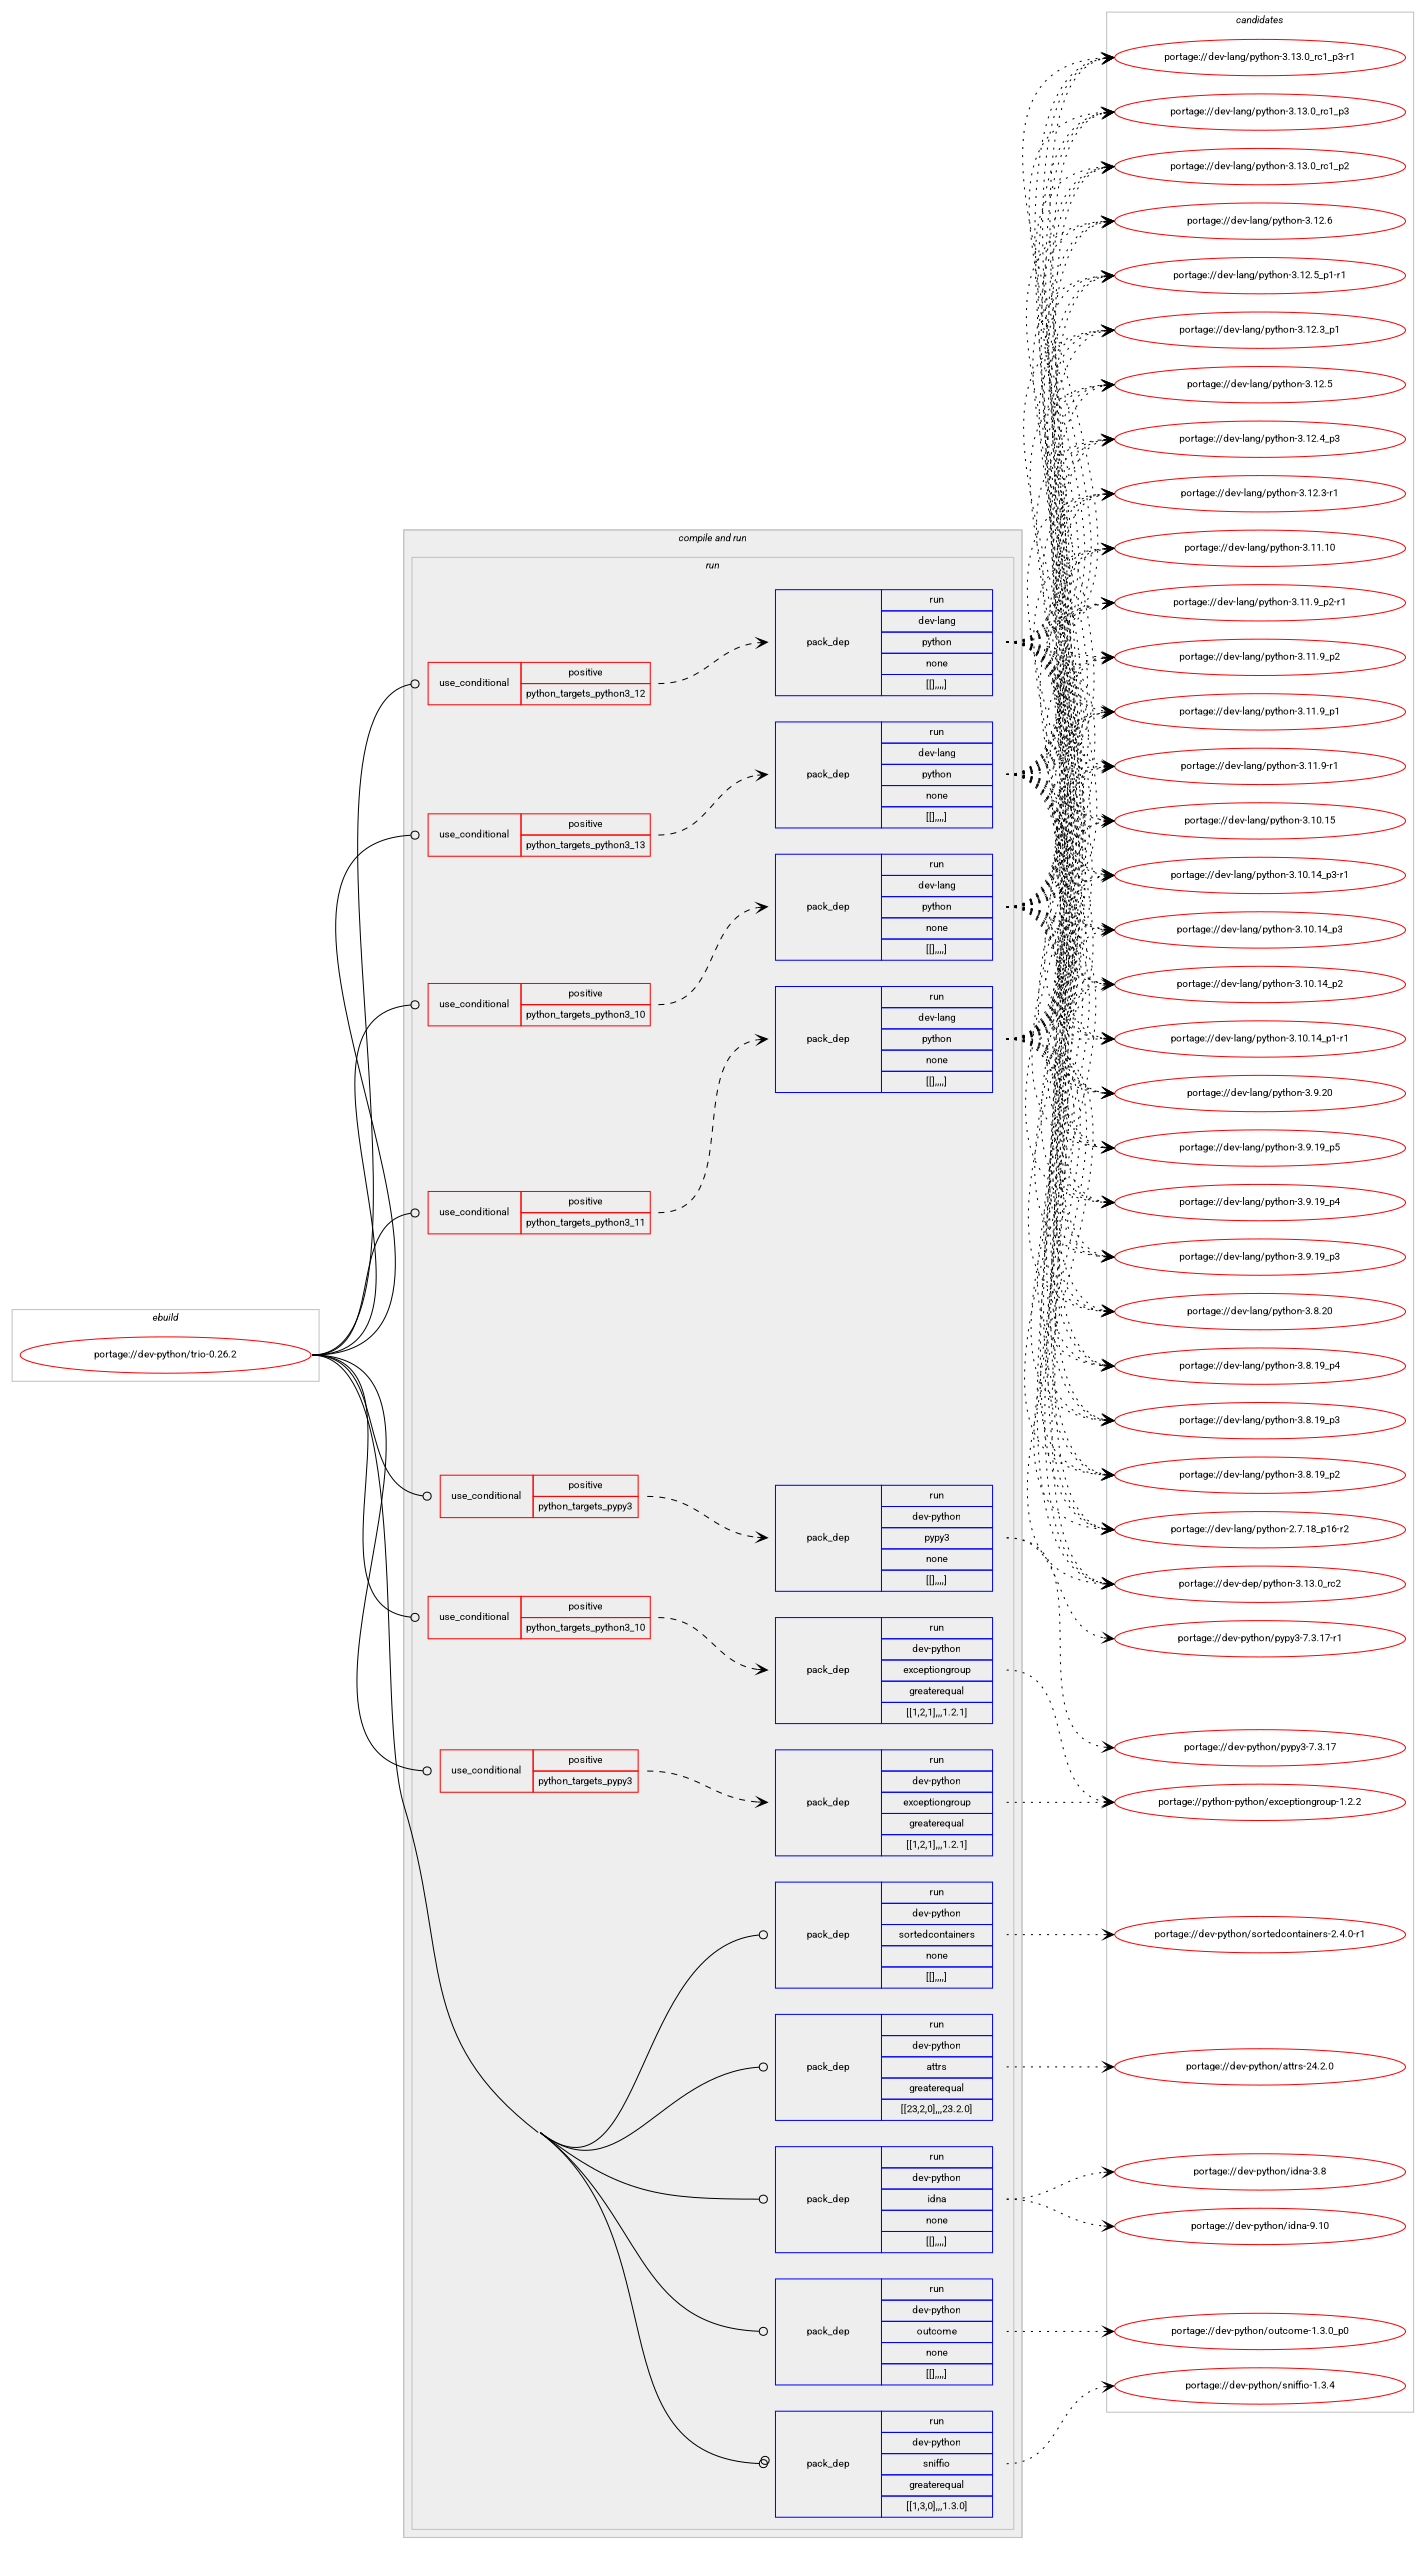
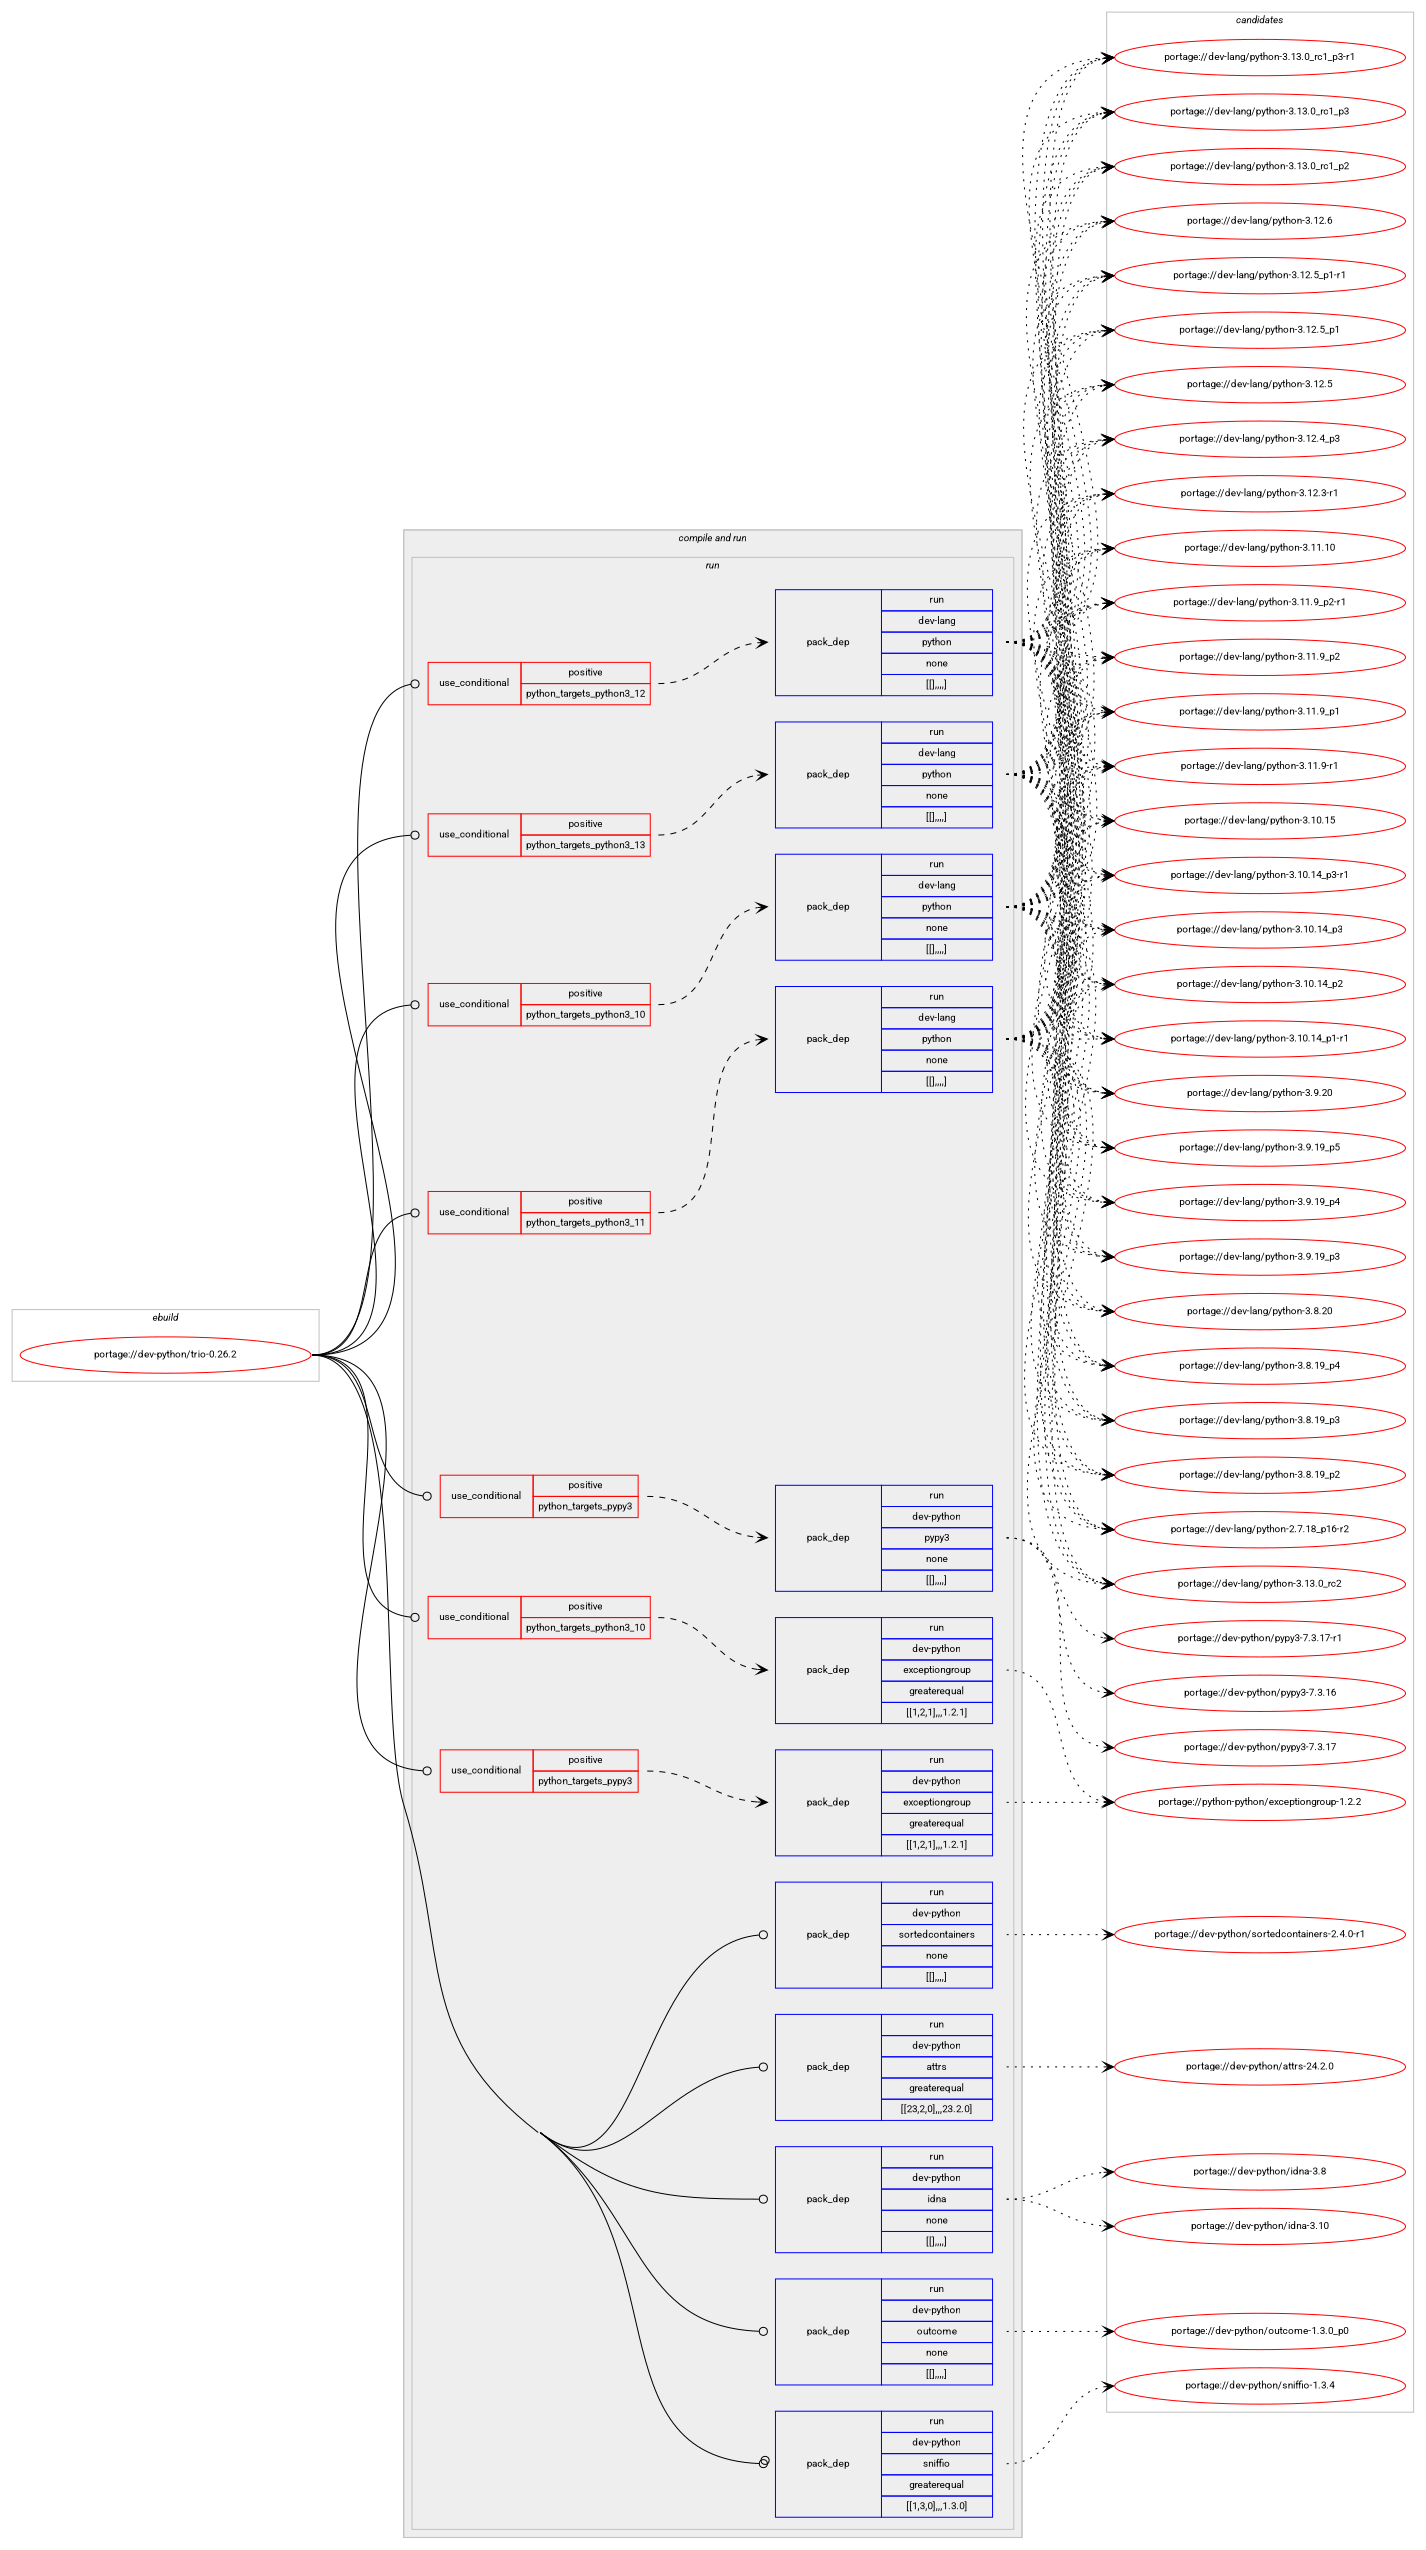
node "portage://dev-lang/python-3.12.3_p1": label "portage://dev-lang/python-3.12.3_p1" -> "portage://dev-lang/python-3.12.5_p1"
node "portage://dev-dep/python-3.13.0_rc2": label "portage://dev-dep/python-3.13.0_rc2" -> "portage://dev-lang/python-3.13.0_rc2"
node "portage://dev-python/pypy3-7.3.16": added
node "portage://dev-python/idna-9.10": label "portage://dev-python/idna-9.10" -> "portage://dev-python/idna-3.10"
